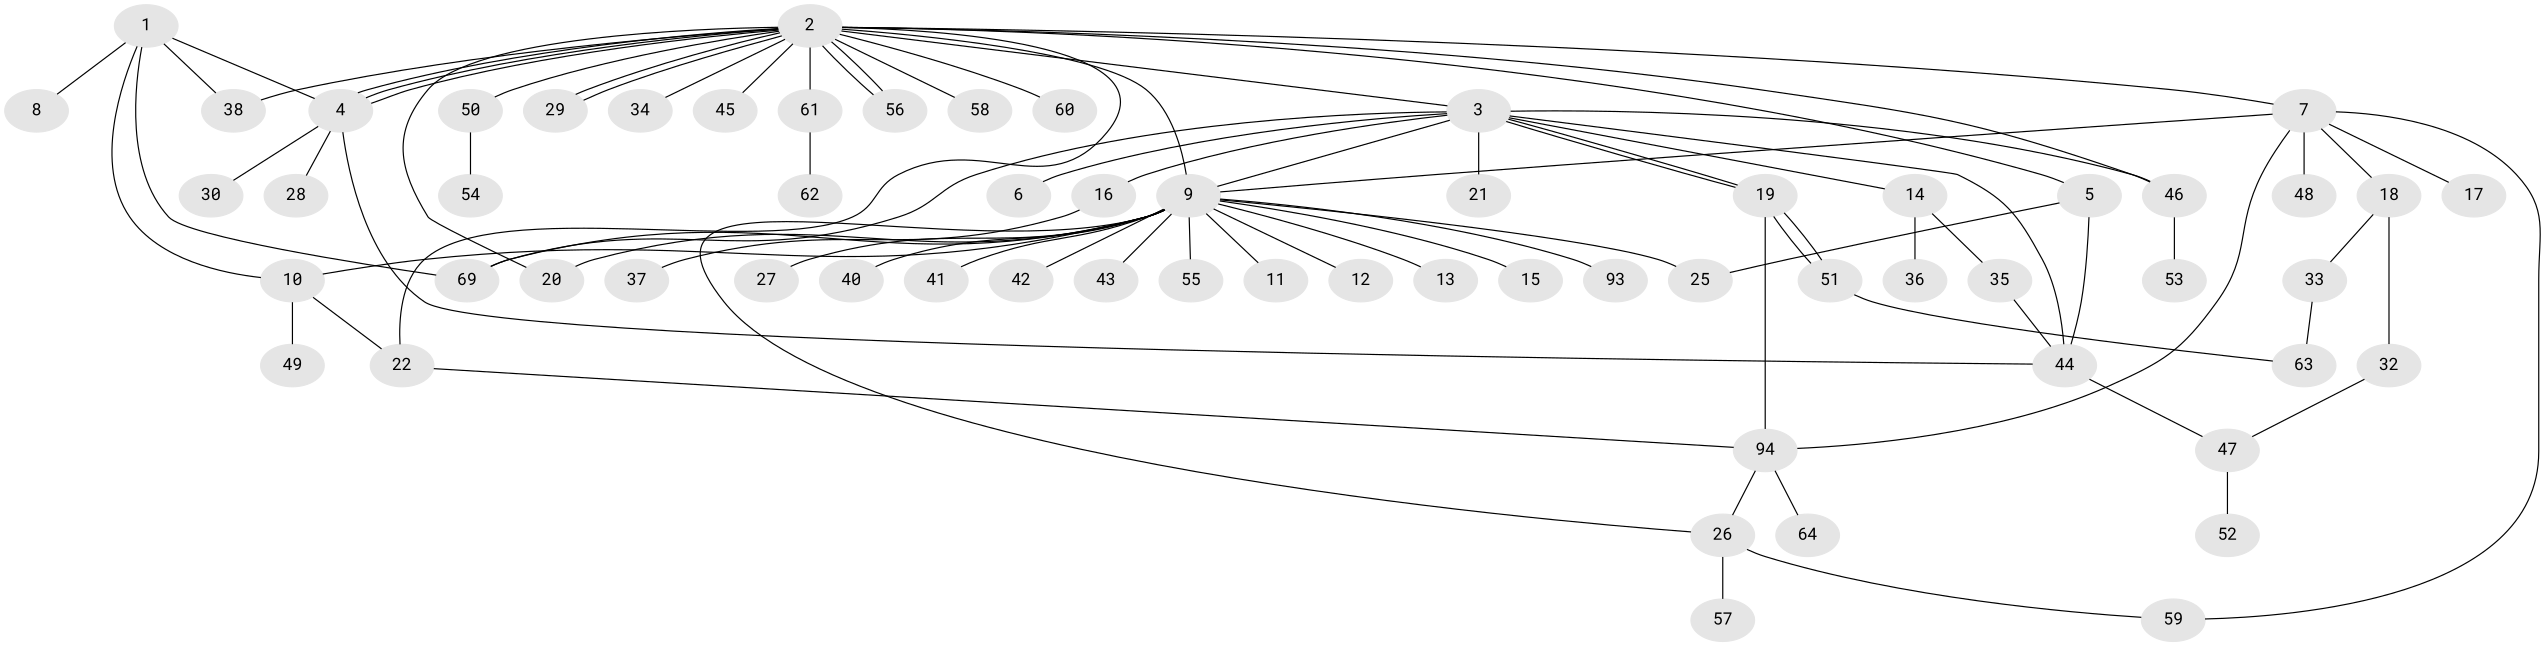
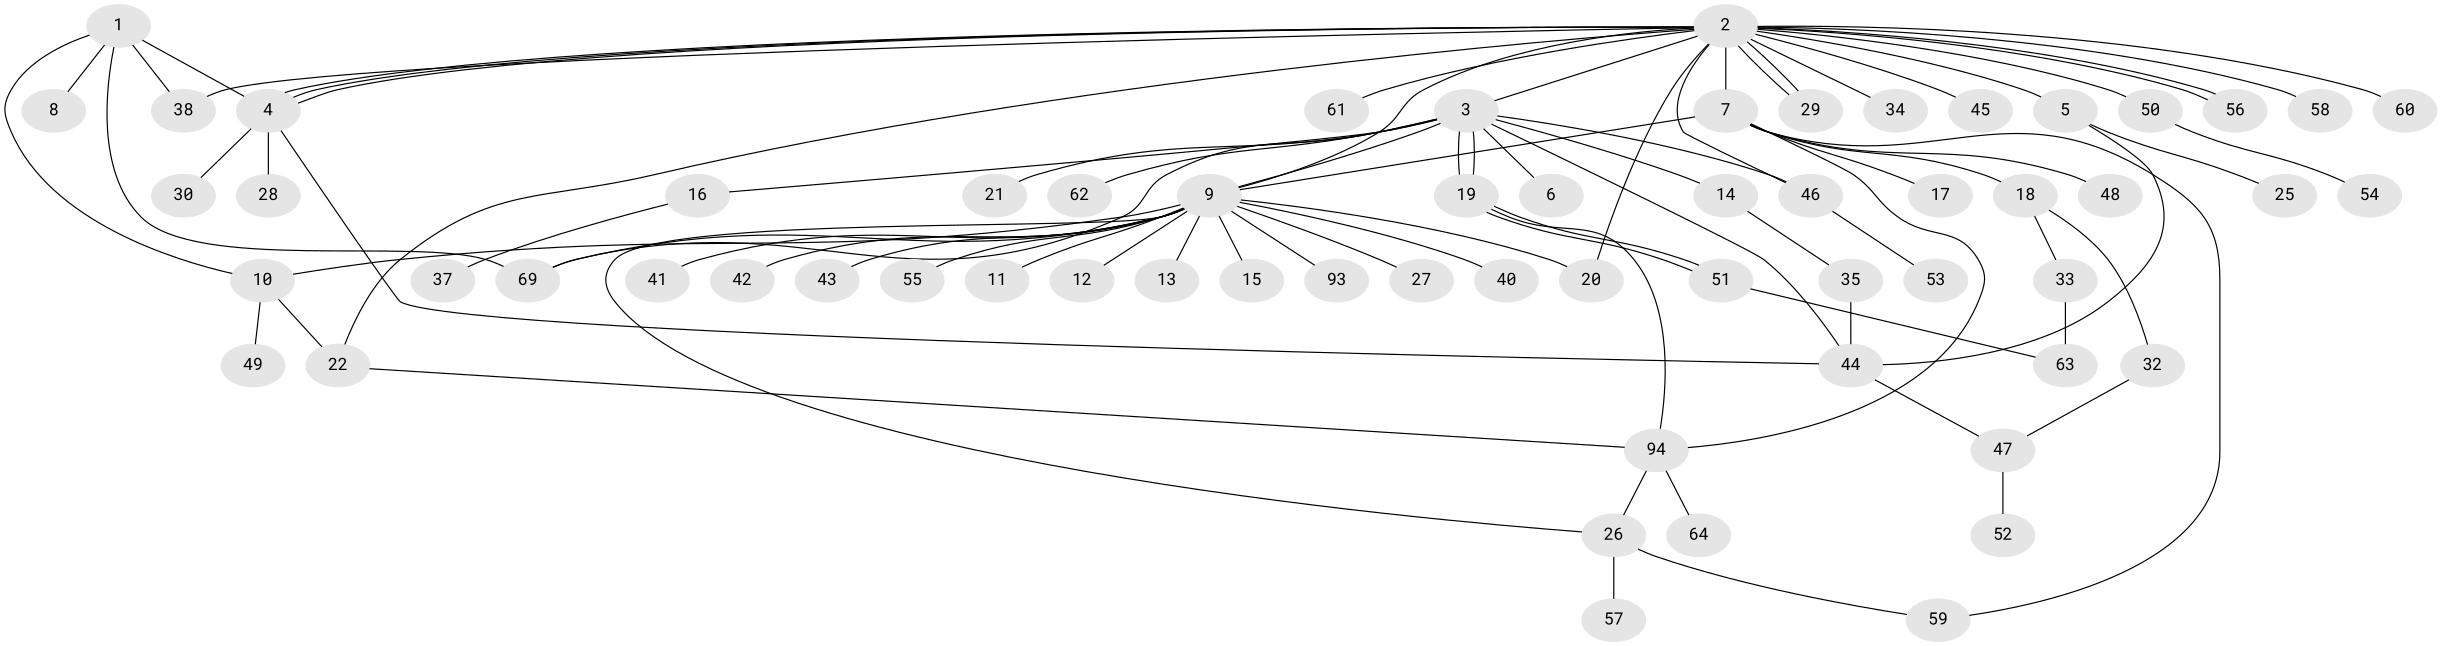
edge "61" -- "62": now "3" -- "62"
edge "9" -- "25": removed
node "36": removed
